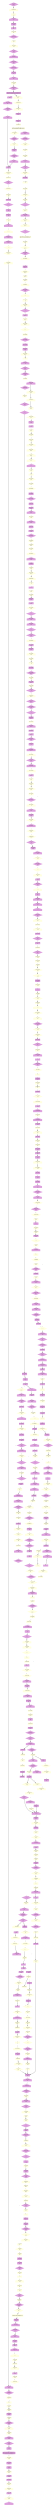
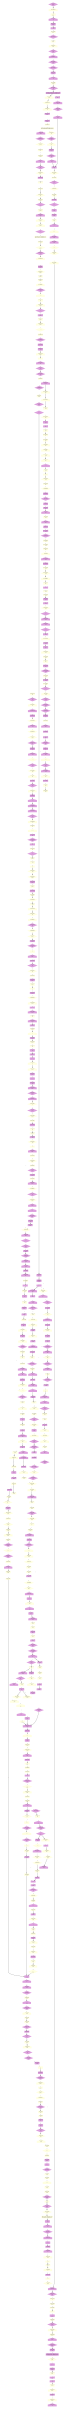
node "0x00470b43 movl": shape diamond -> folder
node "0x004707c7 movl": removed
node "0x00470cb9 xorl": added
